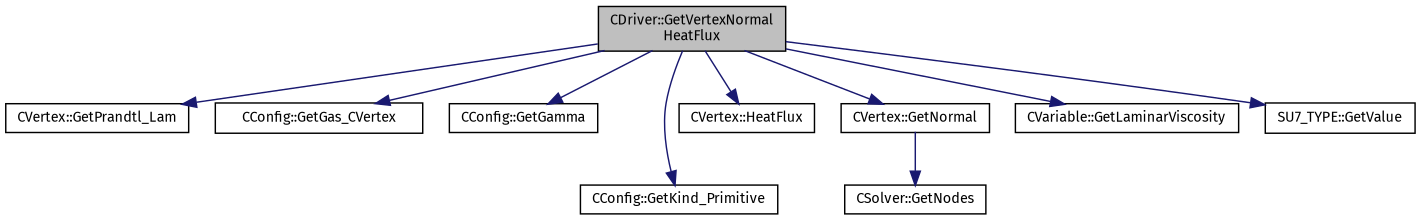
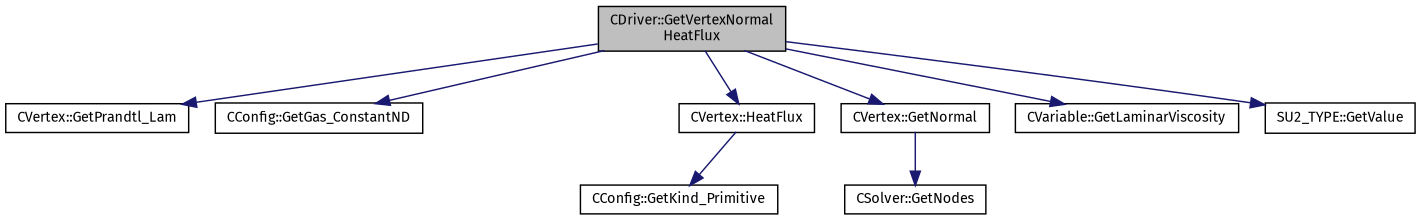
edge "CDriver::GetVertexNormal HeatFlux" -> "CConfig::GetKind_Primitive": now "CVertex::HeatFlux" -> "CConfig::GetKind_Primitive"
node "CConfig::GetGas_CVertex": label "CConfig::GetGas_CVertex" -> "CConfig::GetGas_ConstantND"
node "CConfig::GetGamma": removed
node "SU7_TYPE::GetValue": label "SU7_TYPE::GetValue" -> "SU2_TYPE::GetValue"
